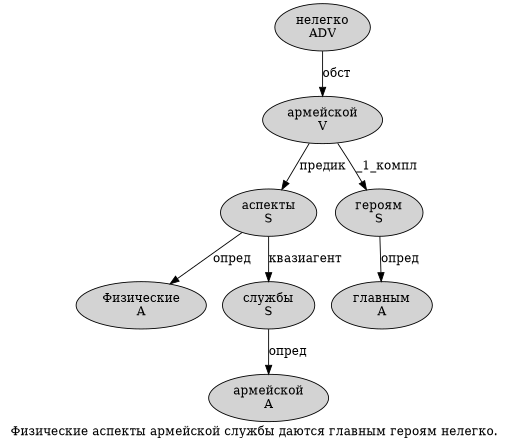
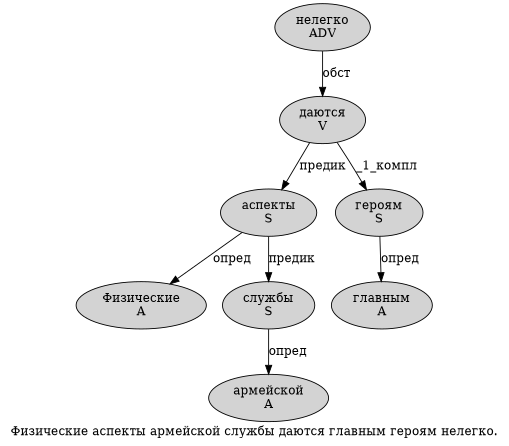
node "армейской V": label "армейской V" -> "даются V"
edge "аспекты S" -> "службы S": label "квазиагент" -> "предик"
